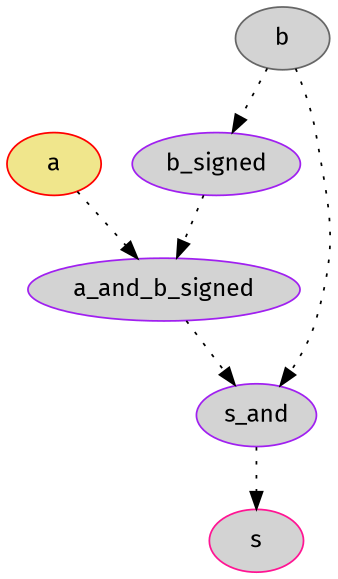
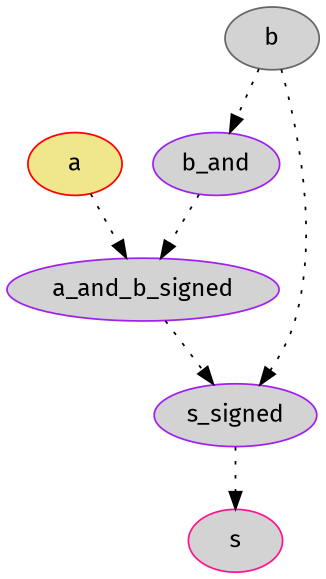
node "b_signed": label "b_signed" -> "b_and"
node "s_and": label "s_and" -> "s_signed"
